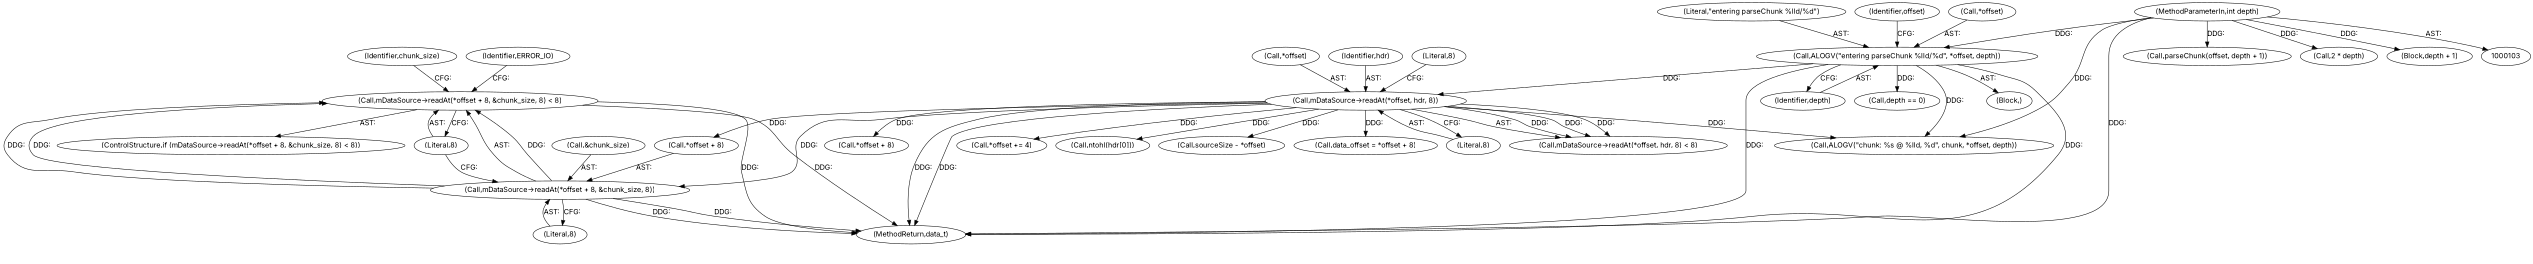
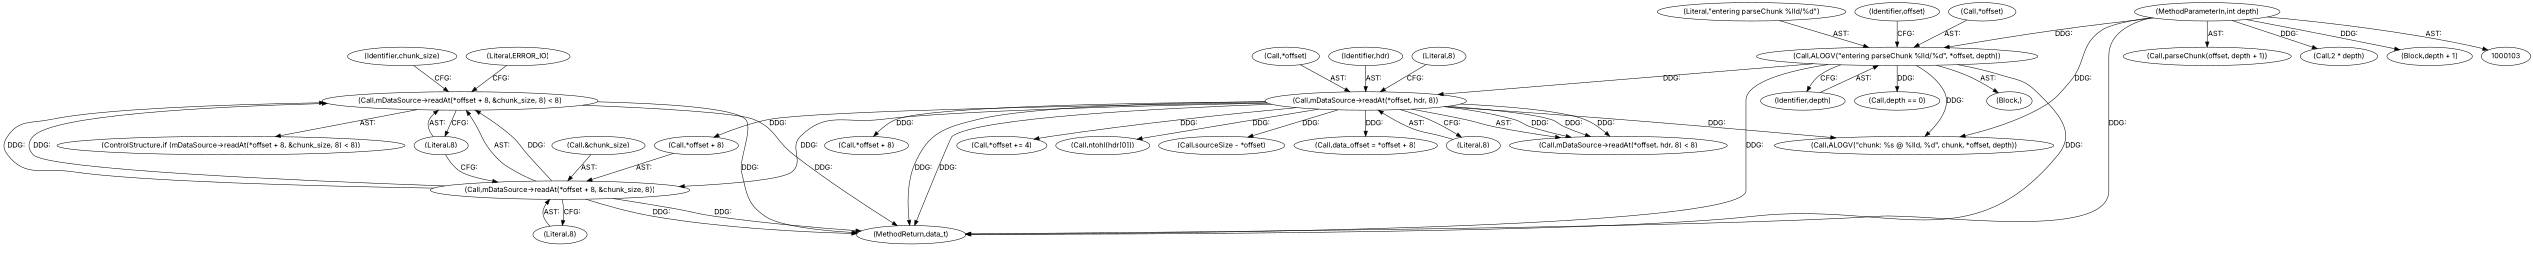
edge "(MethodParameterIn,int depth)" -> "(Call,parseChunk(offset, depth + 1))": label "DDG: " -> "AST: "
node "(Identifier,ERROR_IO)": label "(Identifier,ERROR_IO)" -> "(Literal,ERROR_IO)"
